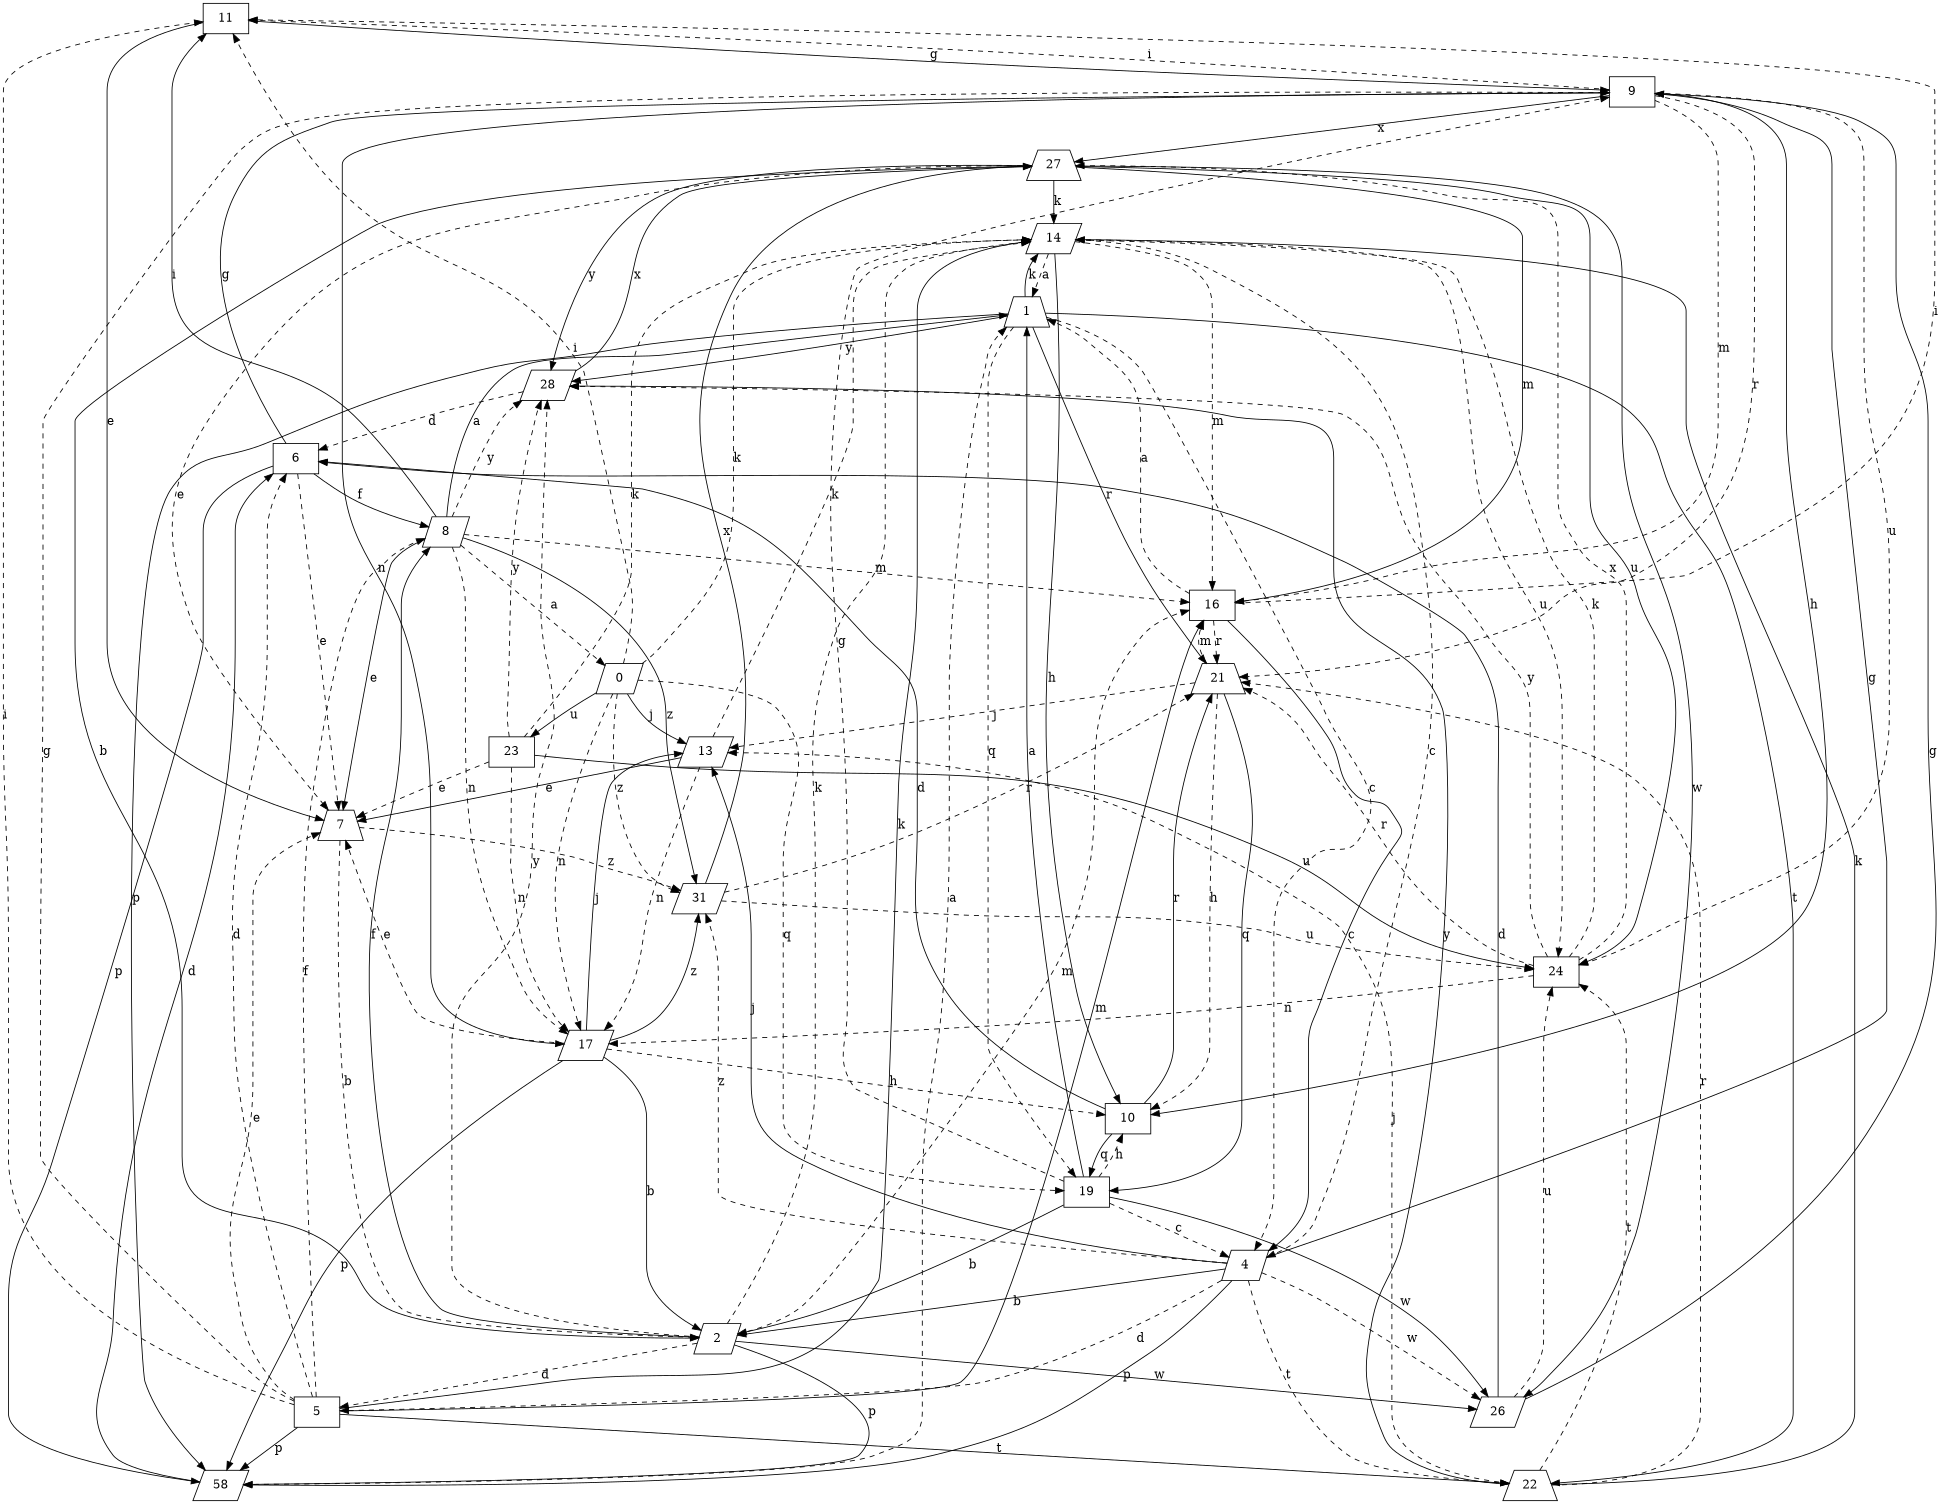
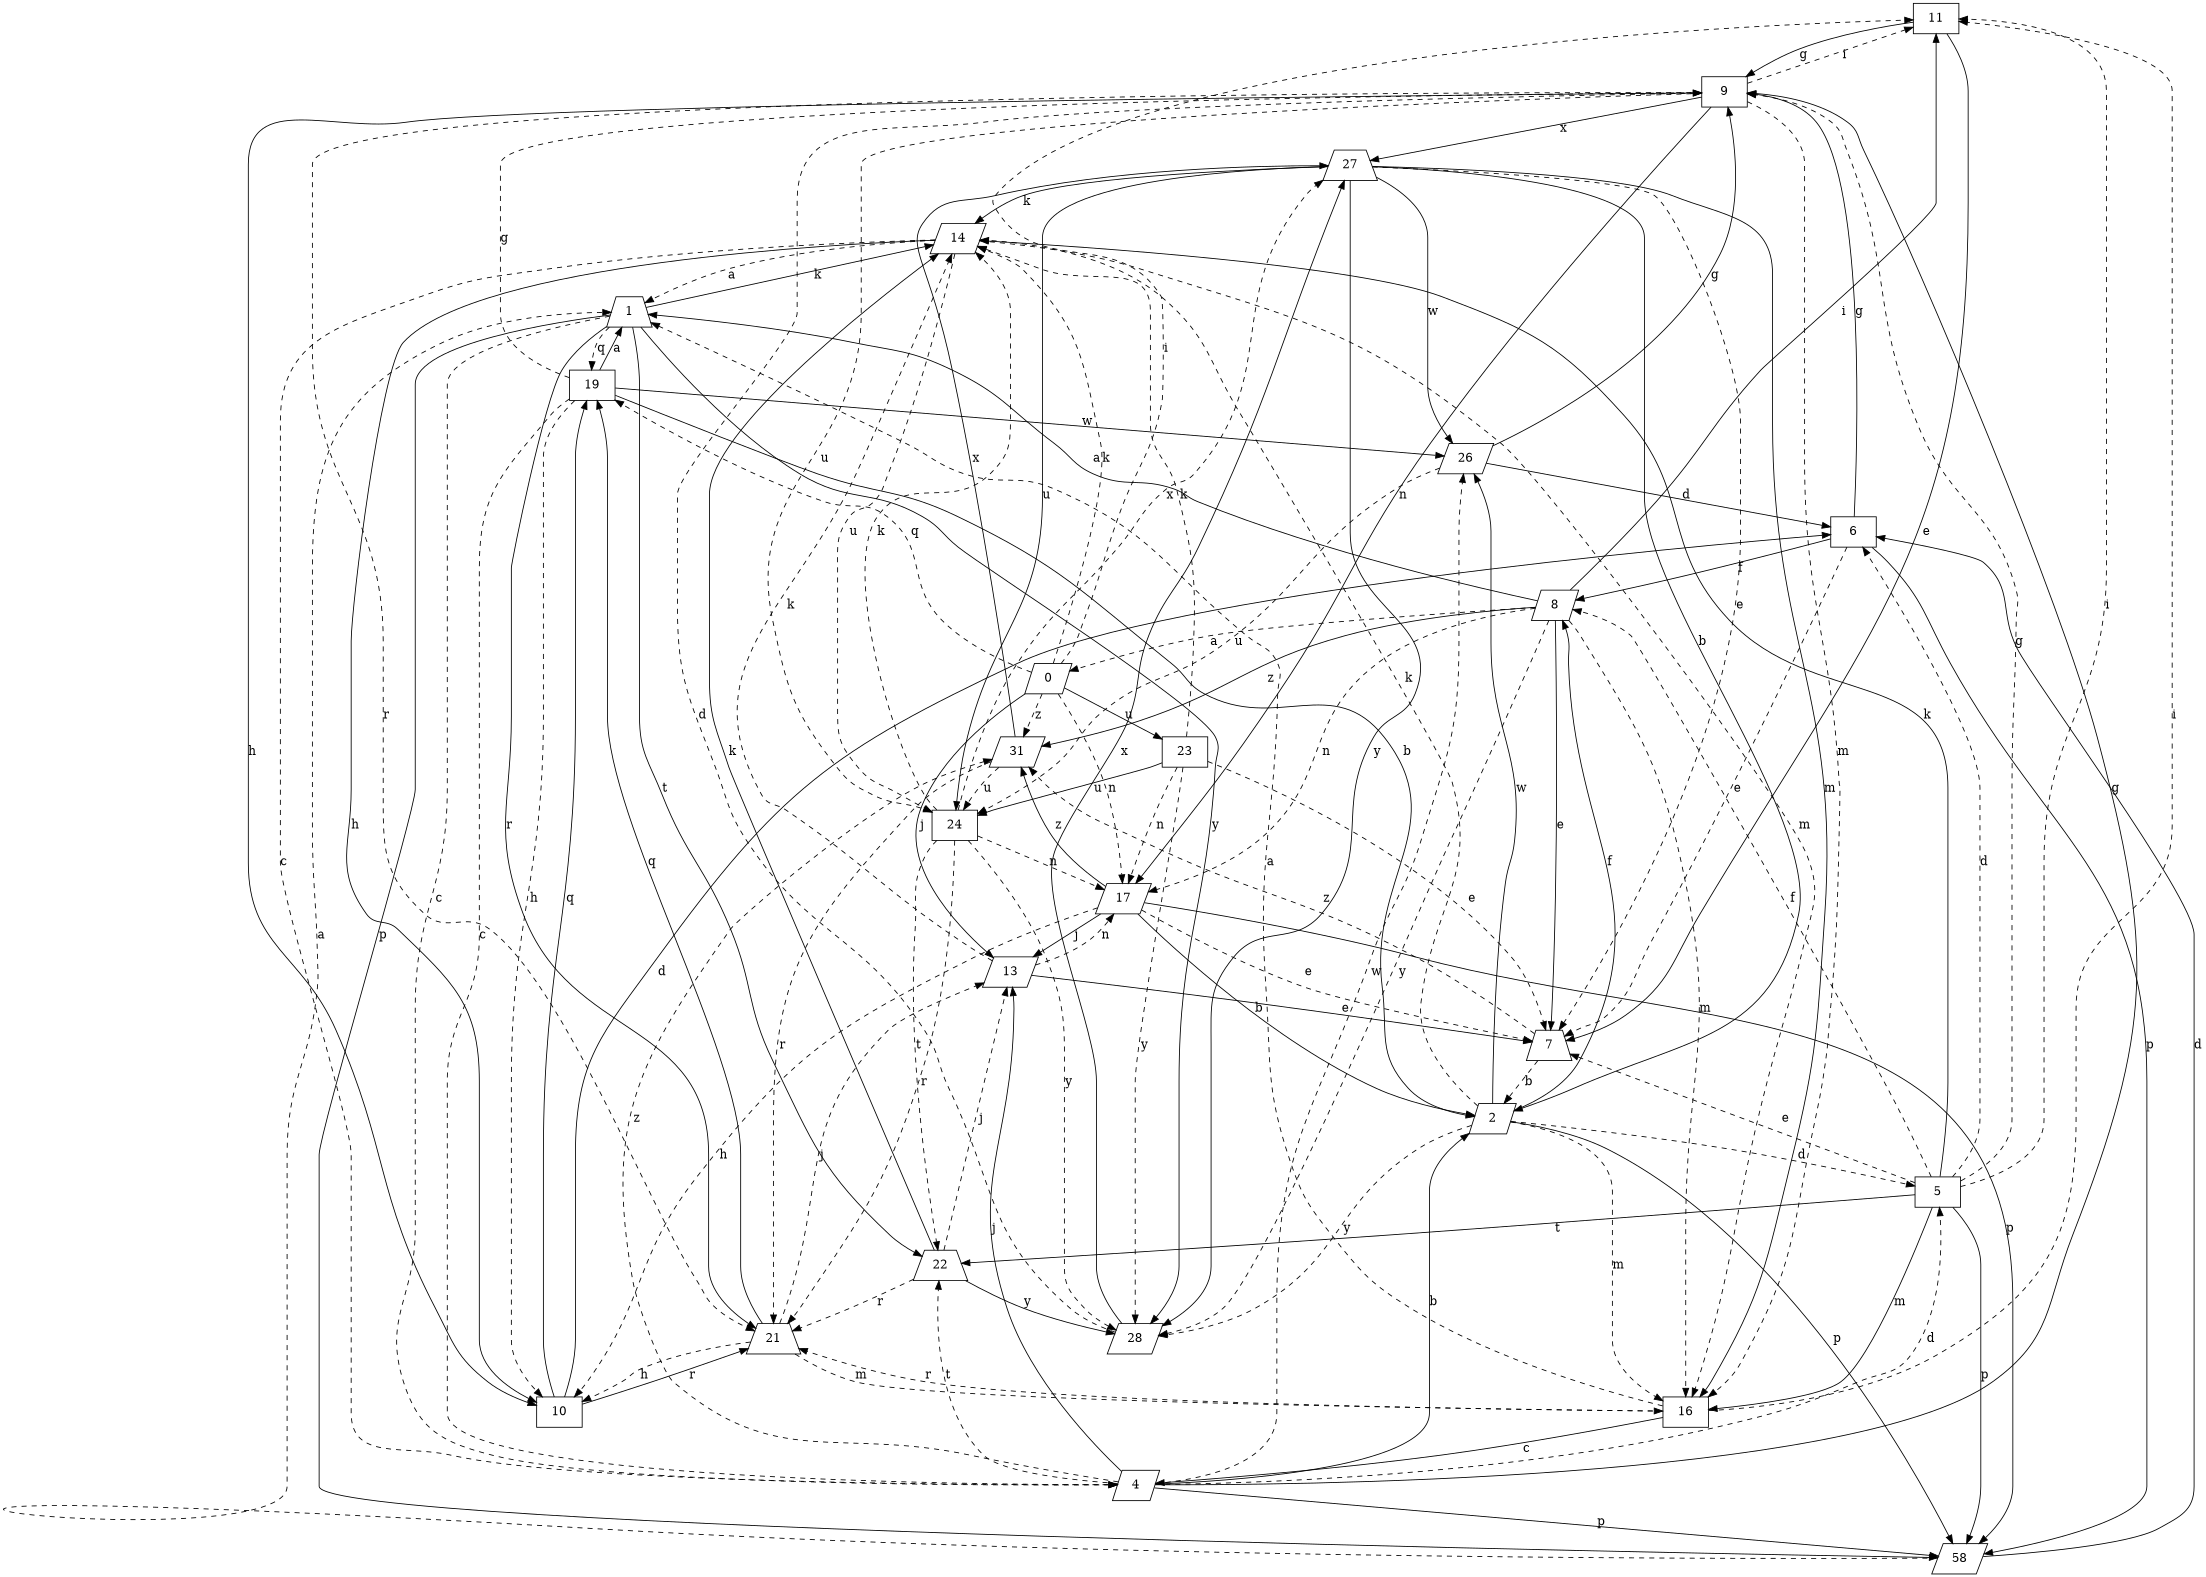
edge "28" -> "6": now "28" -> "9"
edge "22" -> "24": reversed
